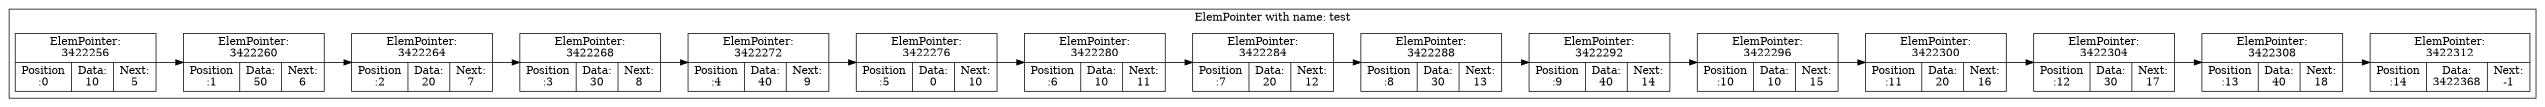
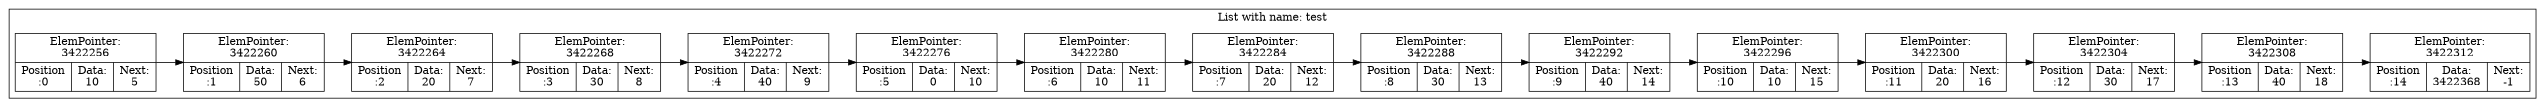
cluster "ElemPointer with name: test": label "ElemPointer with name: test" -> "List with name: test"
